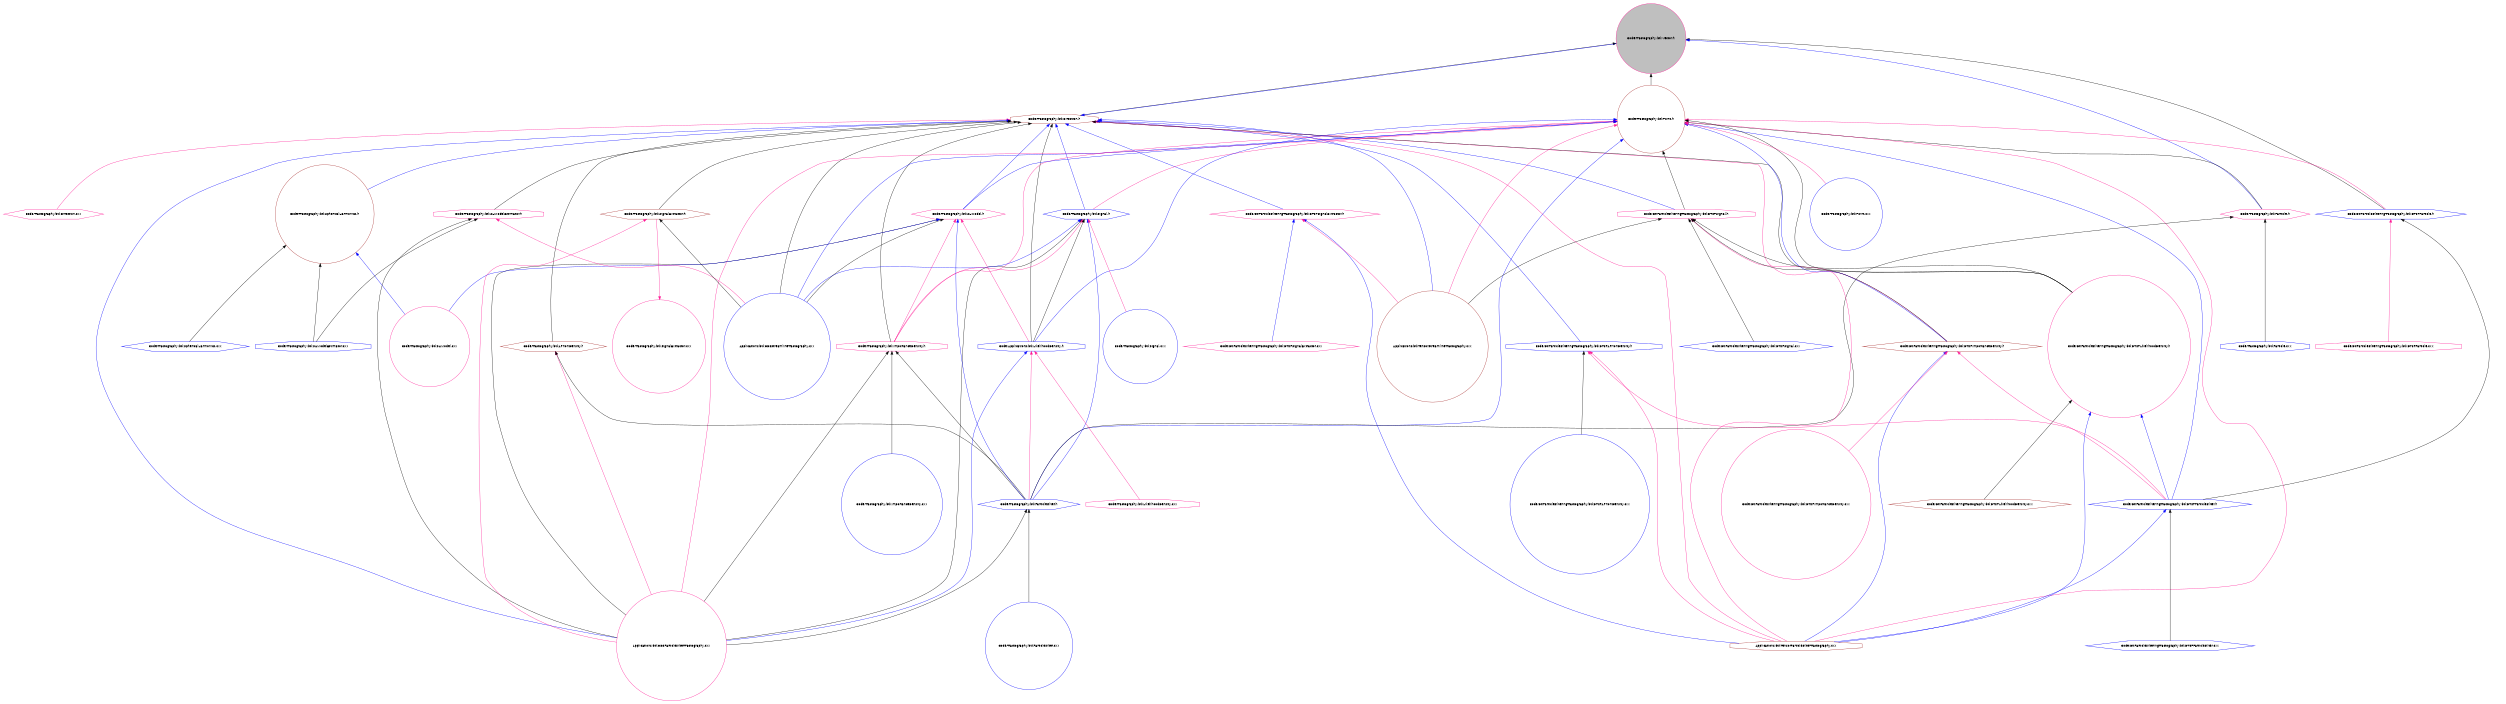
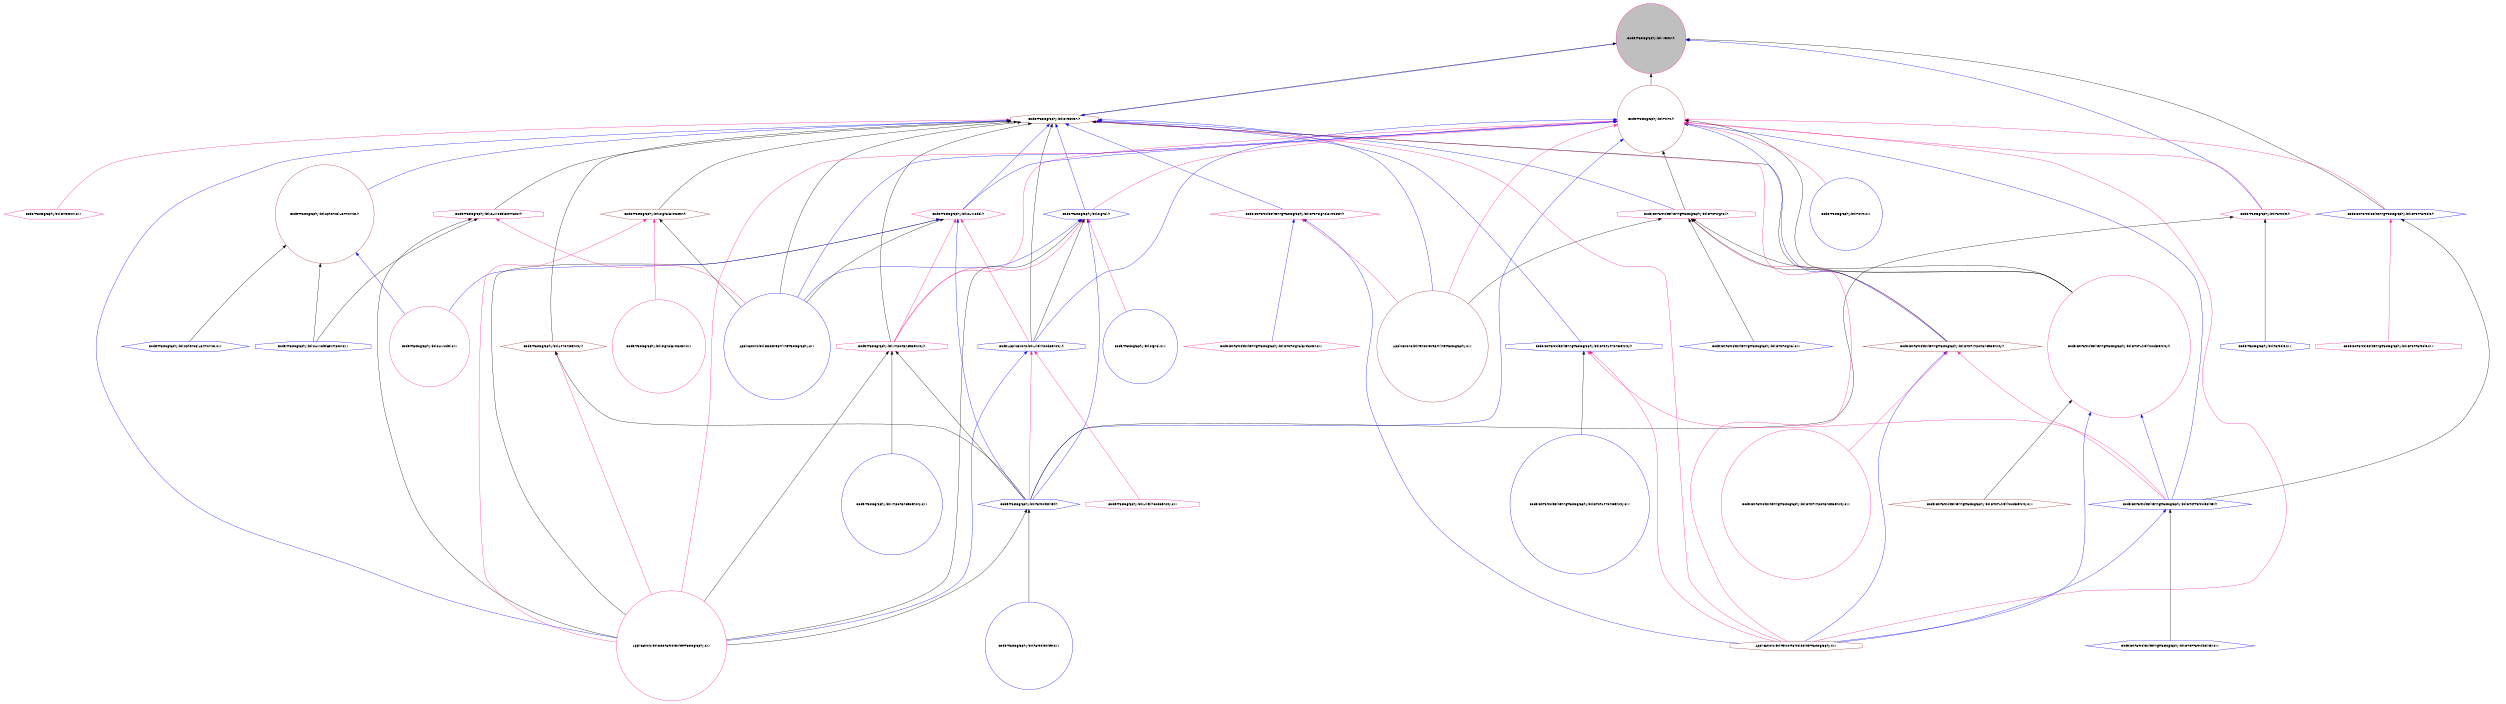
edge "Code/Tractography/btkParticle.h" -> "Code/Tractography/btkPoint.h": color black -> deeppink
edge "Code/Tractography/btkSignalExtractor.h" -> "Code/Tractography/btkSignalExtractor.cxx": reversed
